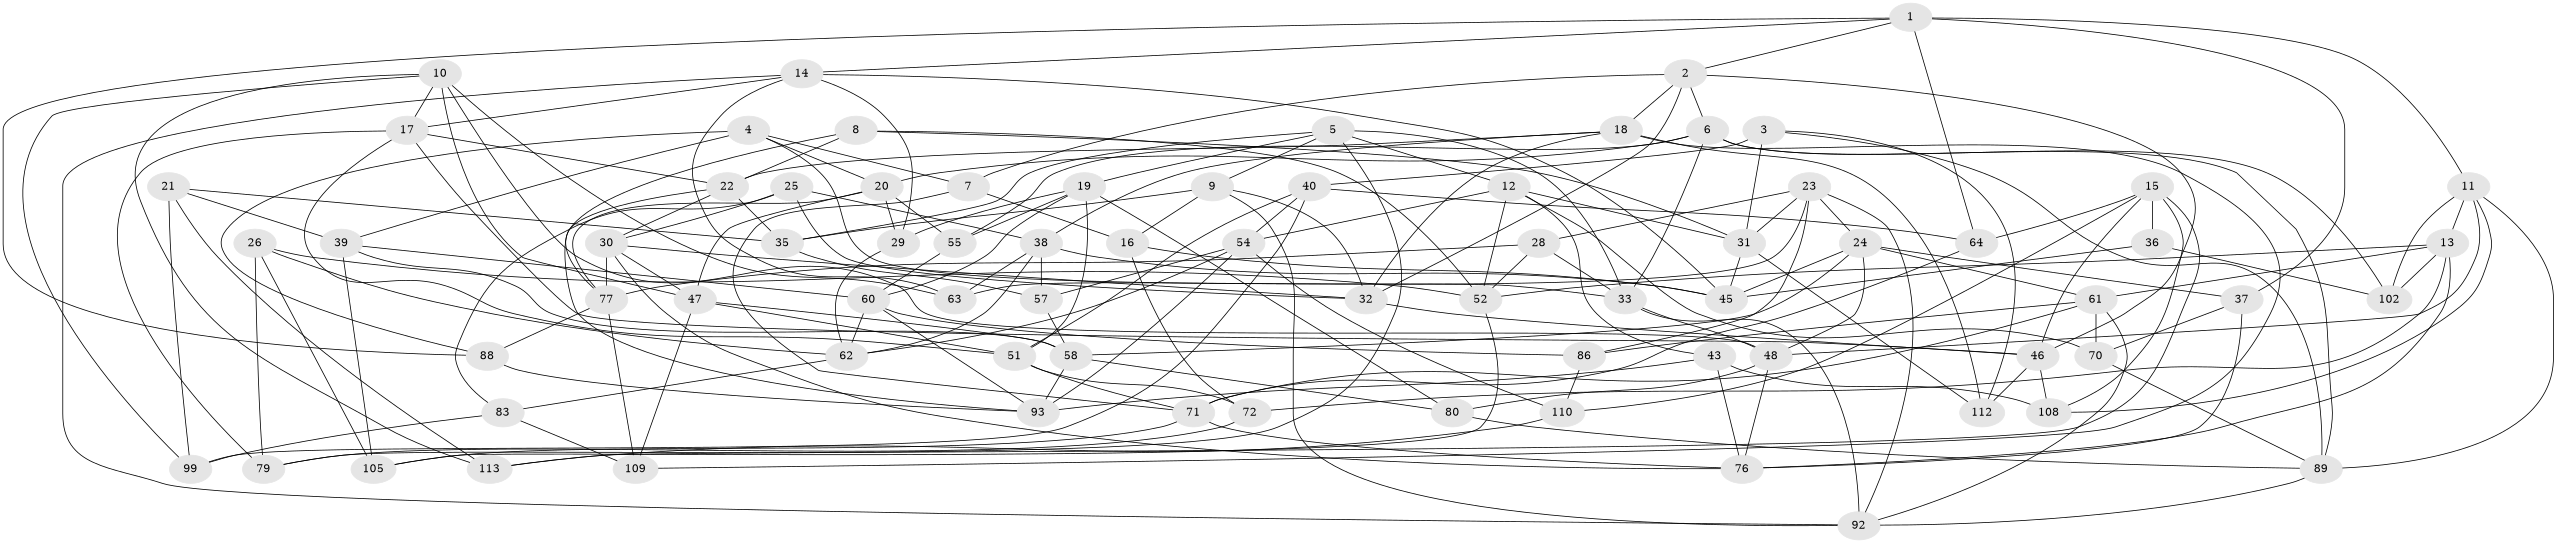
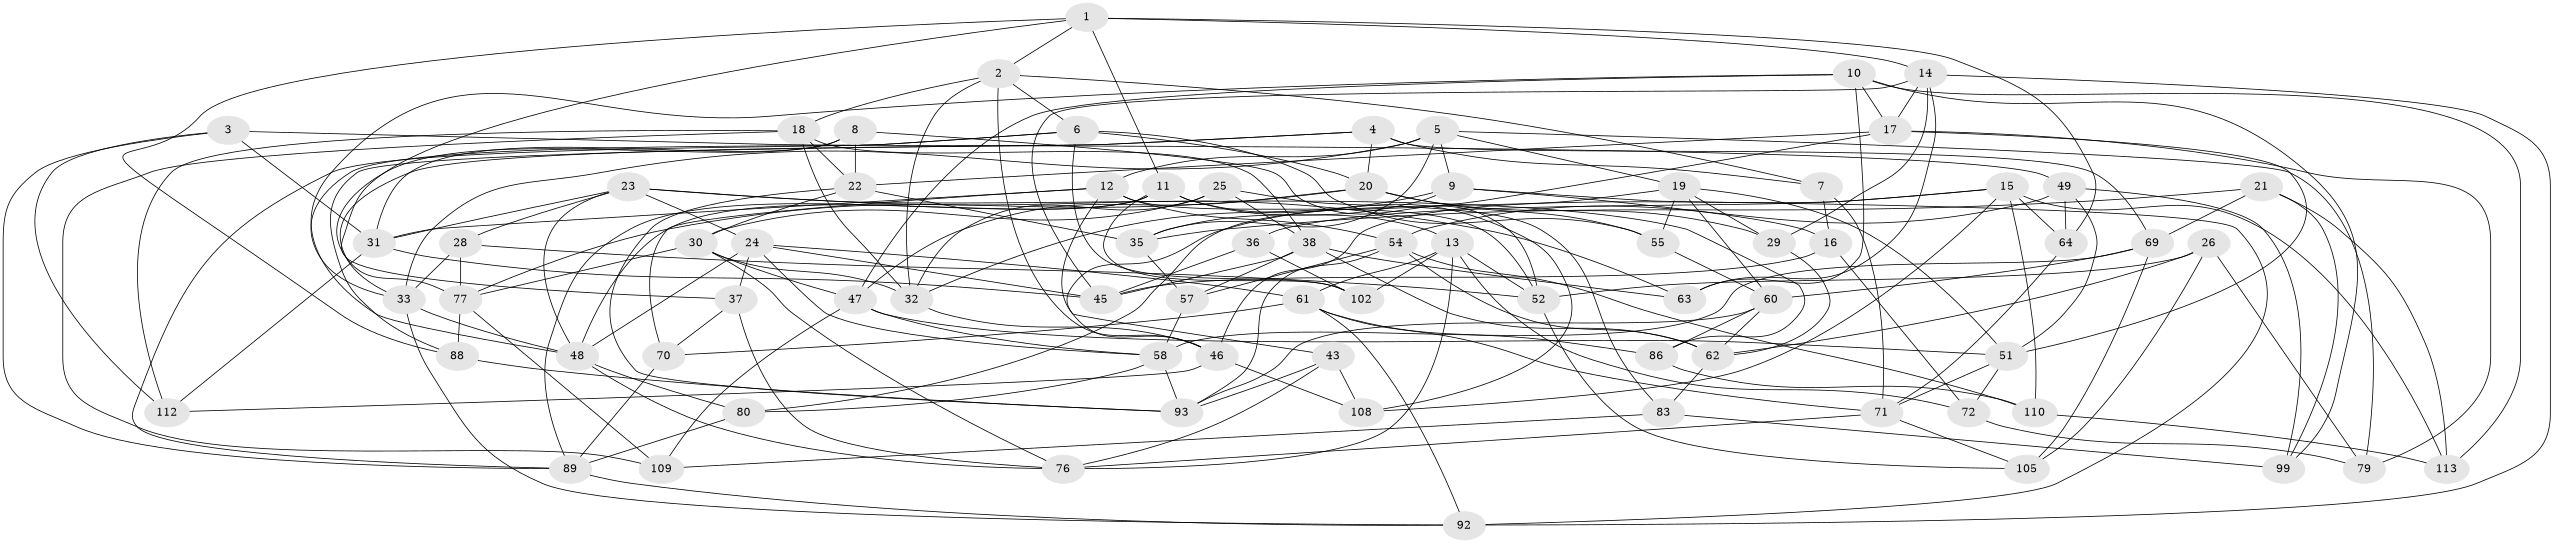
node "40": label "40" -> "49"
node "39": label "39" -> "69"
edge "23" -- "92": now "23" -- "48"
